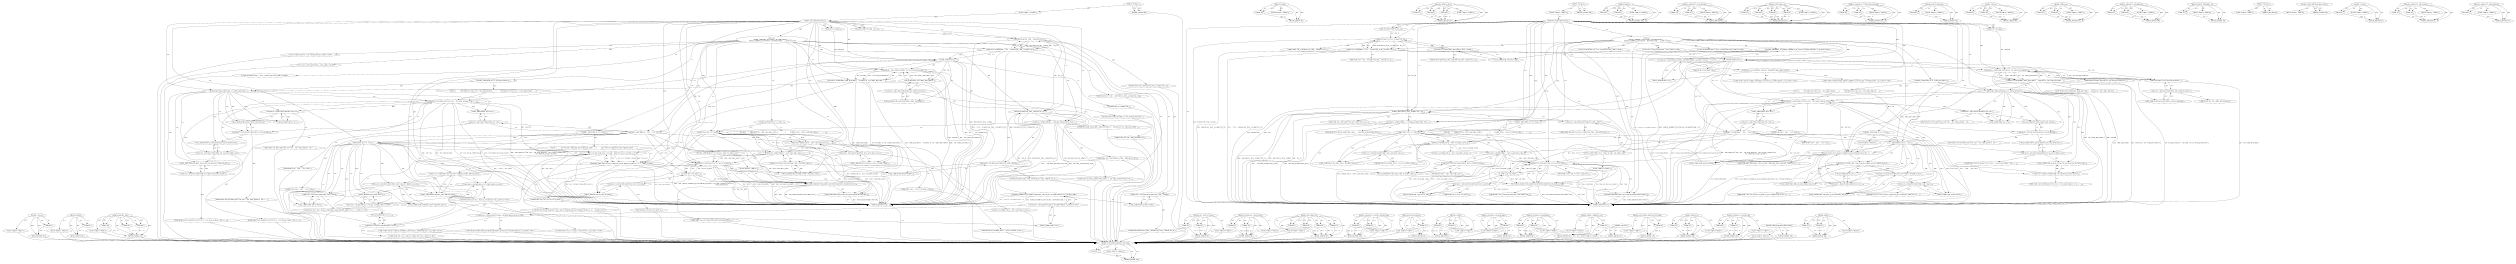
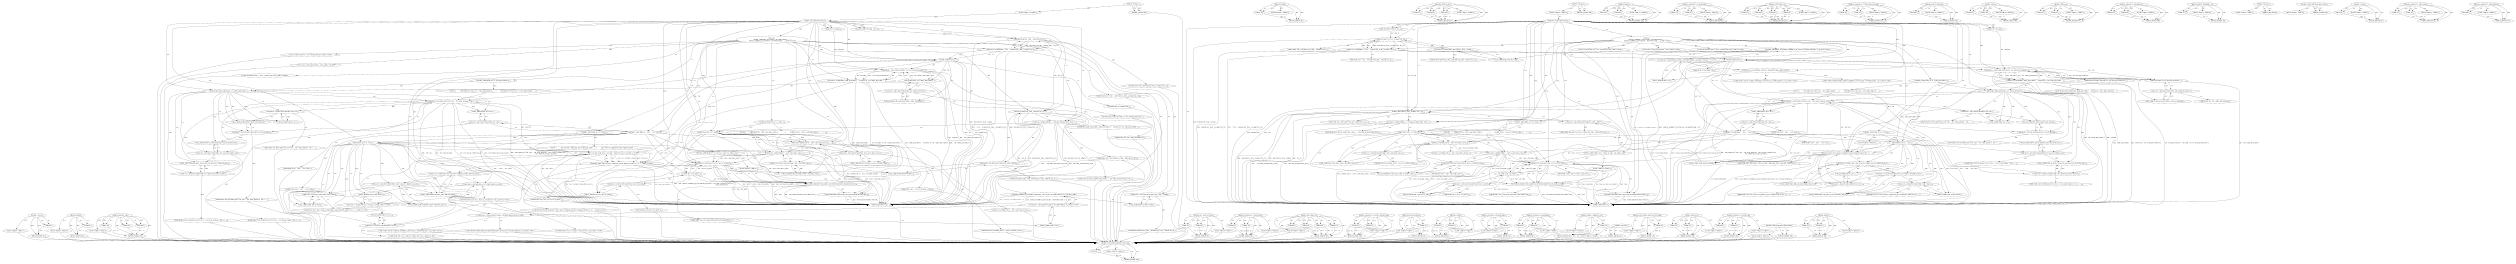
edge "<(<operator>.fieldAccess,url::Origin::Create)<SUB>15</SUB>>" -> "(FIELD_IDENTIFIER,Create,Create)": removed, label "AST:"
